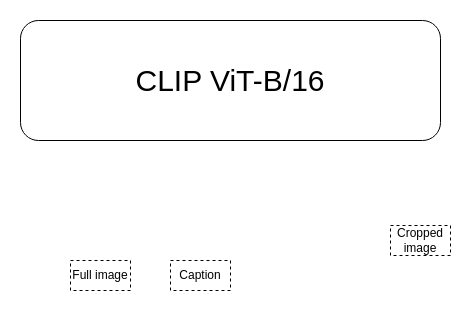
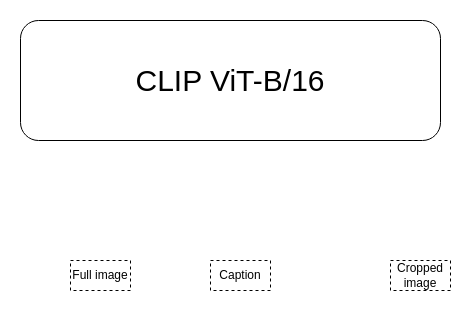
node "Cropped image": moved (421, 241) -> (421, 276)
node "Caption": moved (201, 276) -> (241, 276)
